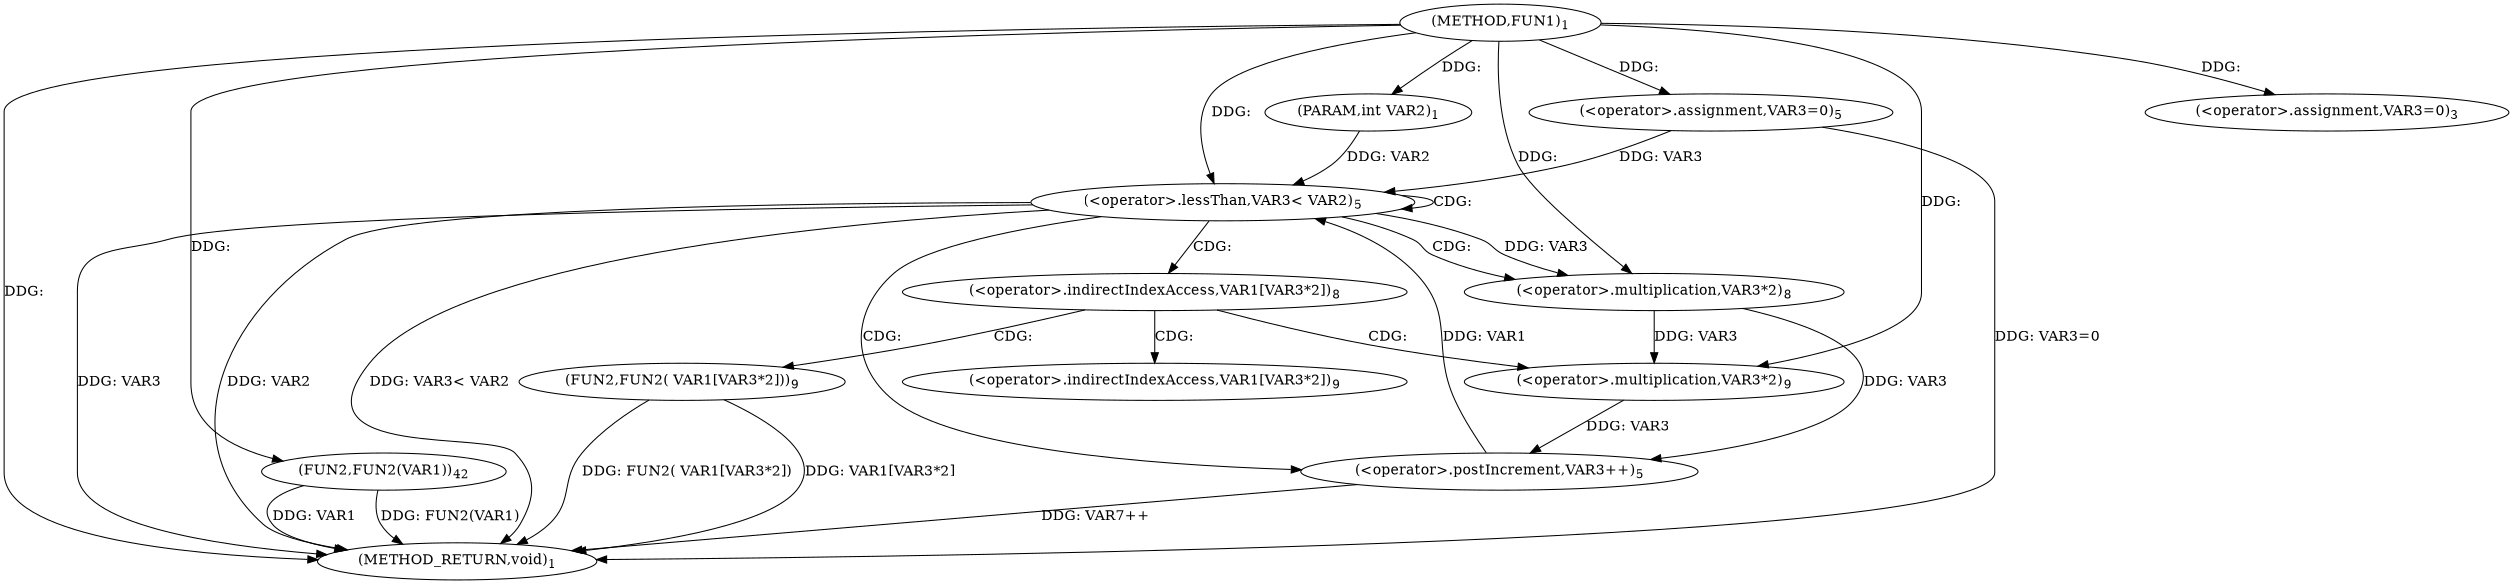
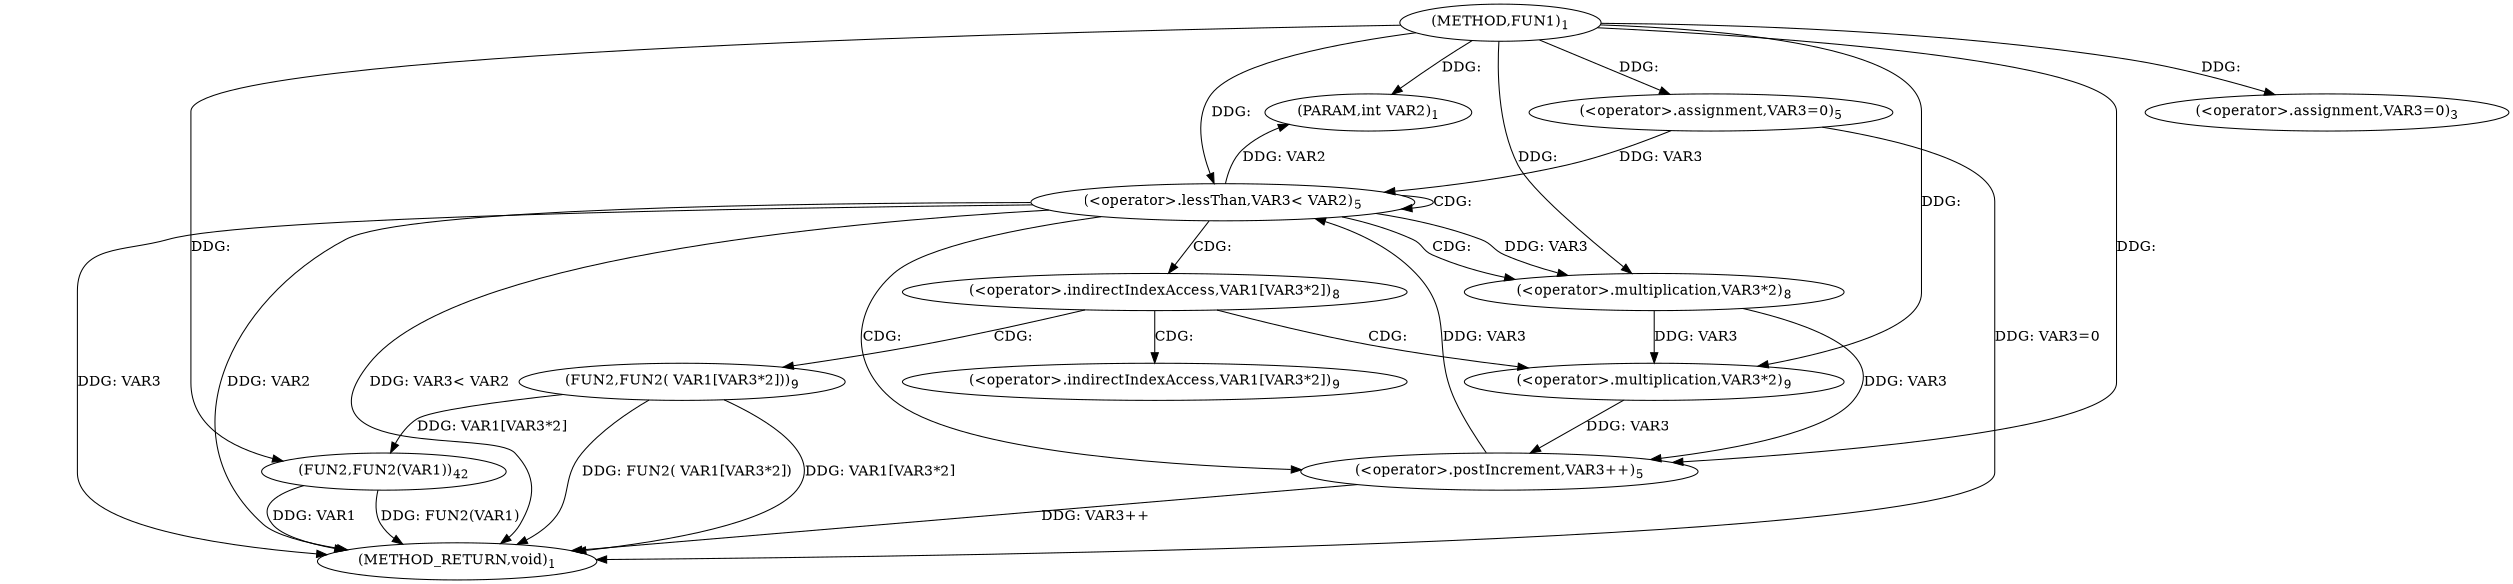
edge "(METHOD,FUN1)" -> "(METHOD_RETURN,void)": now "(METHOD,FUN1)" -> "(<operator>.postIncrement,VAR3++)"
edge "(PARAM,int VAR2)" -> "(<operator>.lessThan,VAR3< VAR2)": reversed
edge "(<operator>.postIncrement,VAR3++)" -> "(<operator>.lessThan,VAR3< VAR2)": label "DDG: VAR1" -> "DDG: VAR3"
edge "(FUN2,FUN2( VAR1[VAR3*2]))" -> "(FUN2,FUN2(VAR1))": added, label "DDG: VAR1[VAR3*2]"
edge "(<operator>.postIncrement,VAR3++)" -> "(METHOD_RETURN,void)": label "DDG: VAR7++" -> "DDG: VAR3++"
